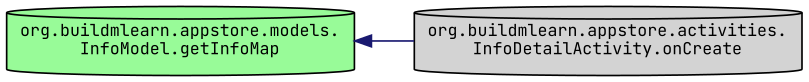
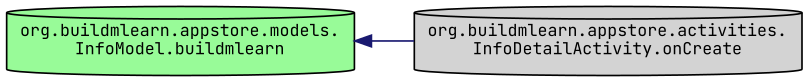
node "org.buildmlearn.appstore.models. InfoModel.getInfoMap": label "org.buildmlearn.appstore.models. InfoModel.getInfoMap" -> "org.buildmlearn.appstore.models. InfoModel.buildmlearn"
